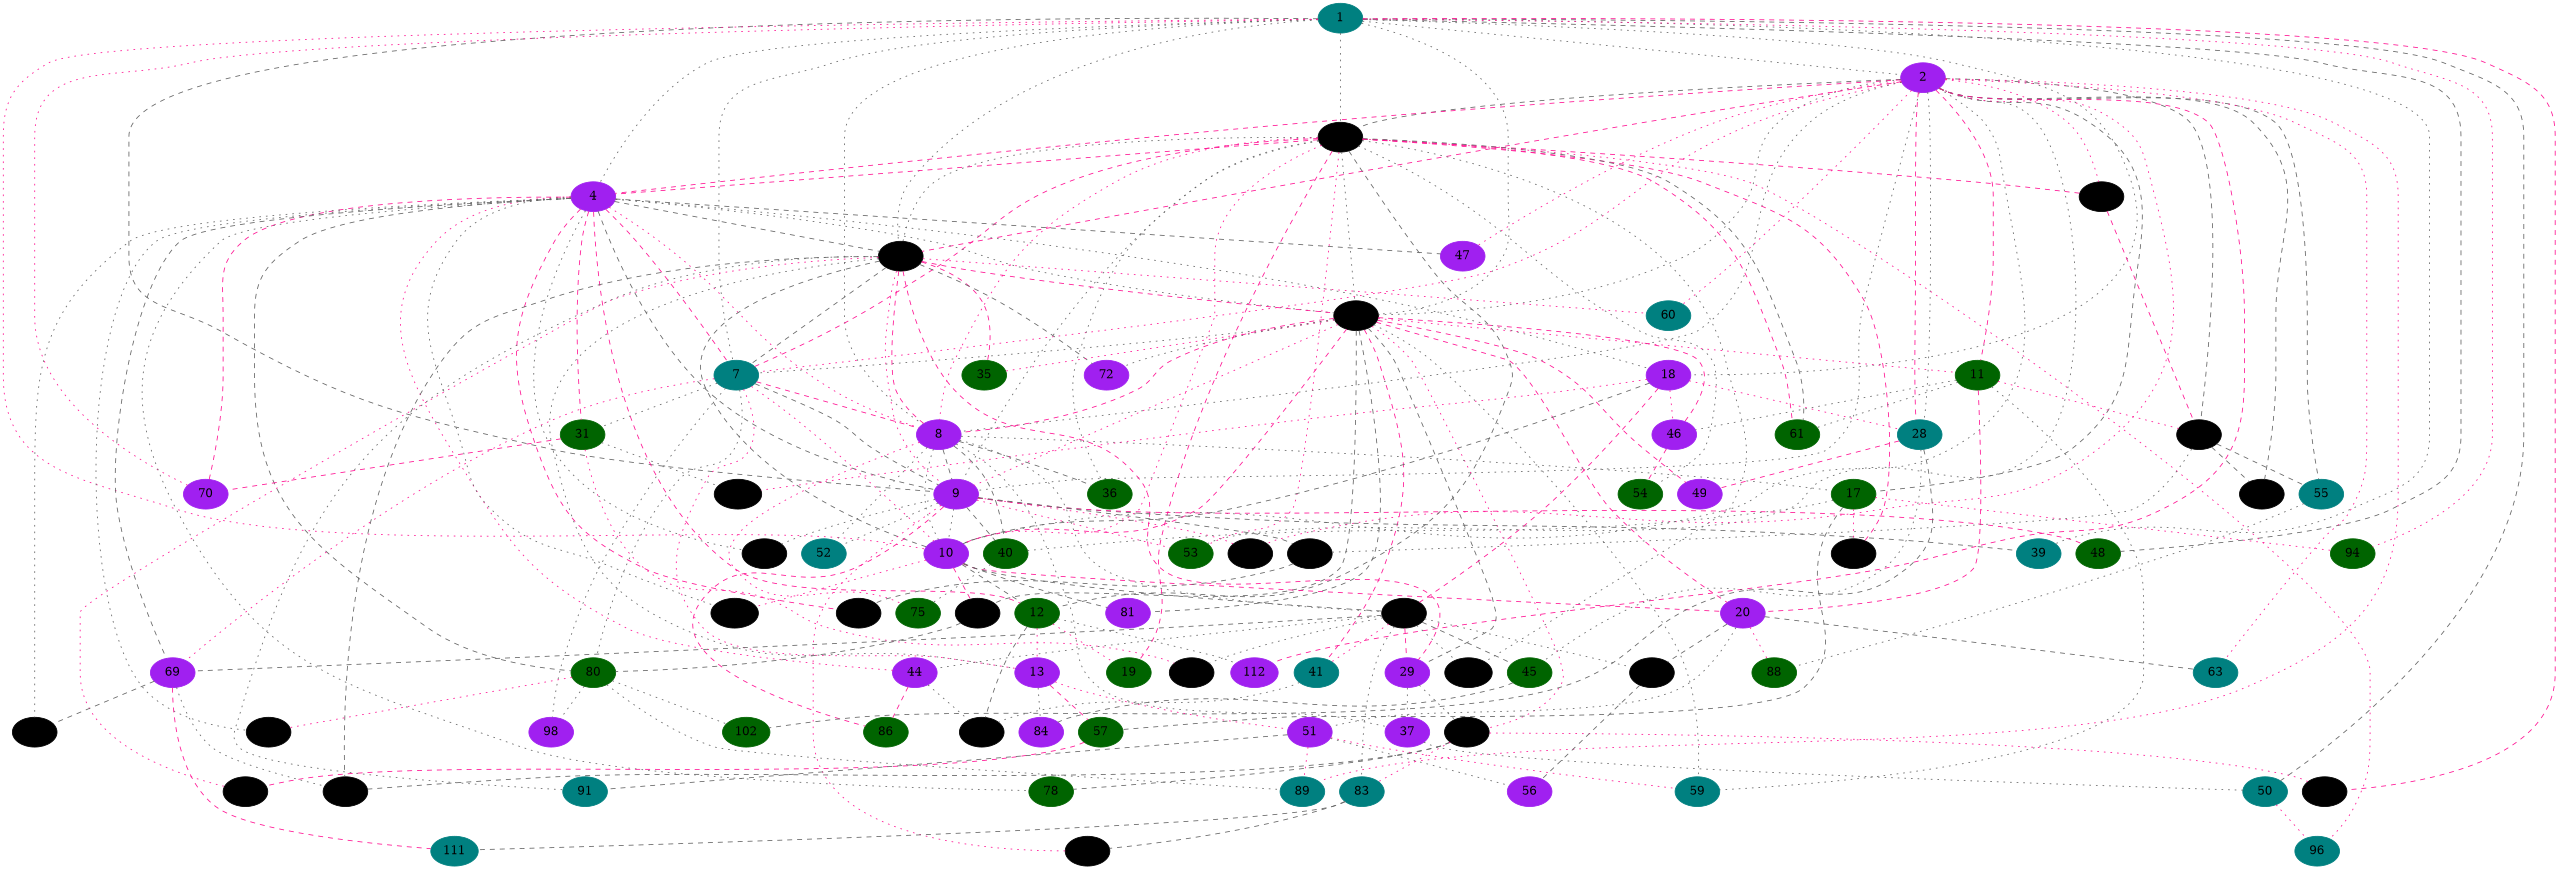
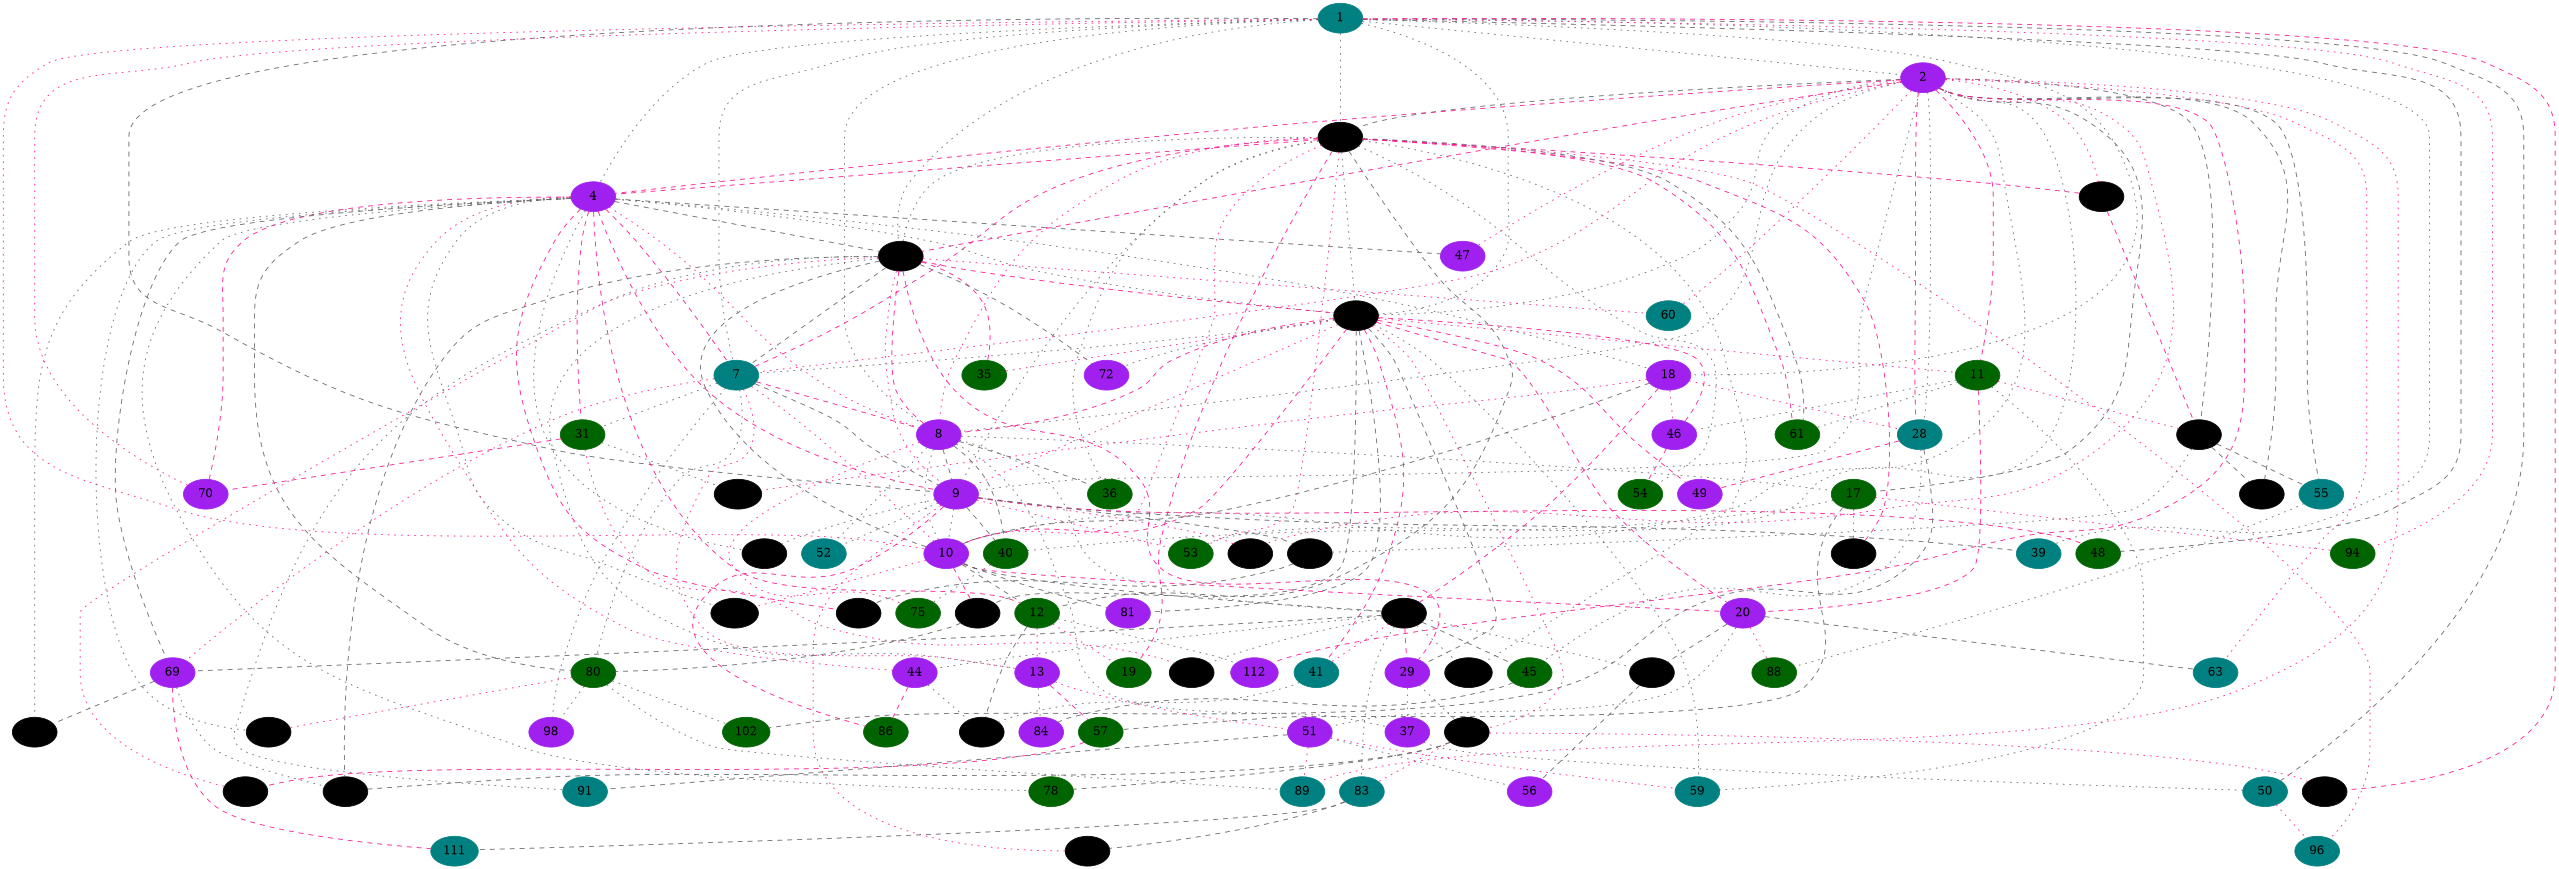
edge "4" -- "9": color gray40 -> deeppink
